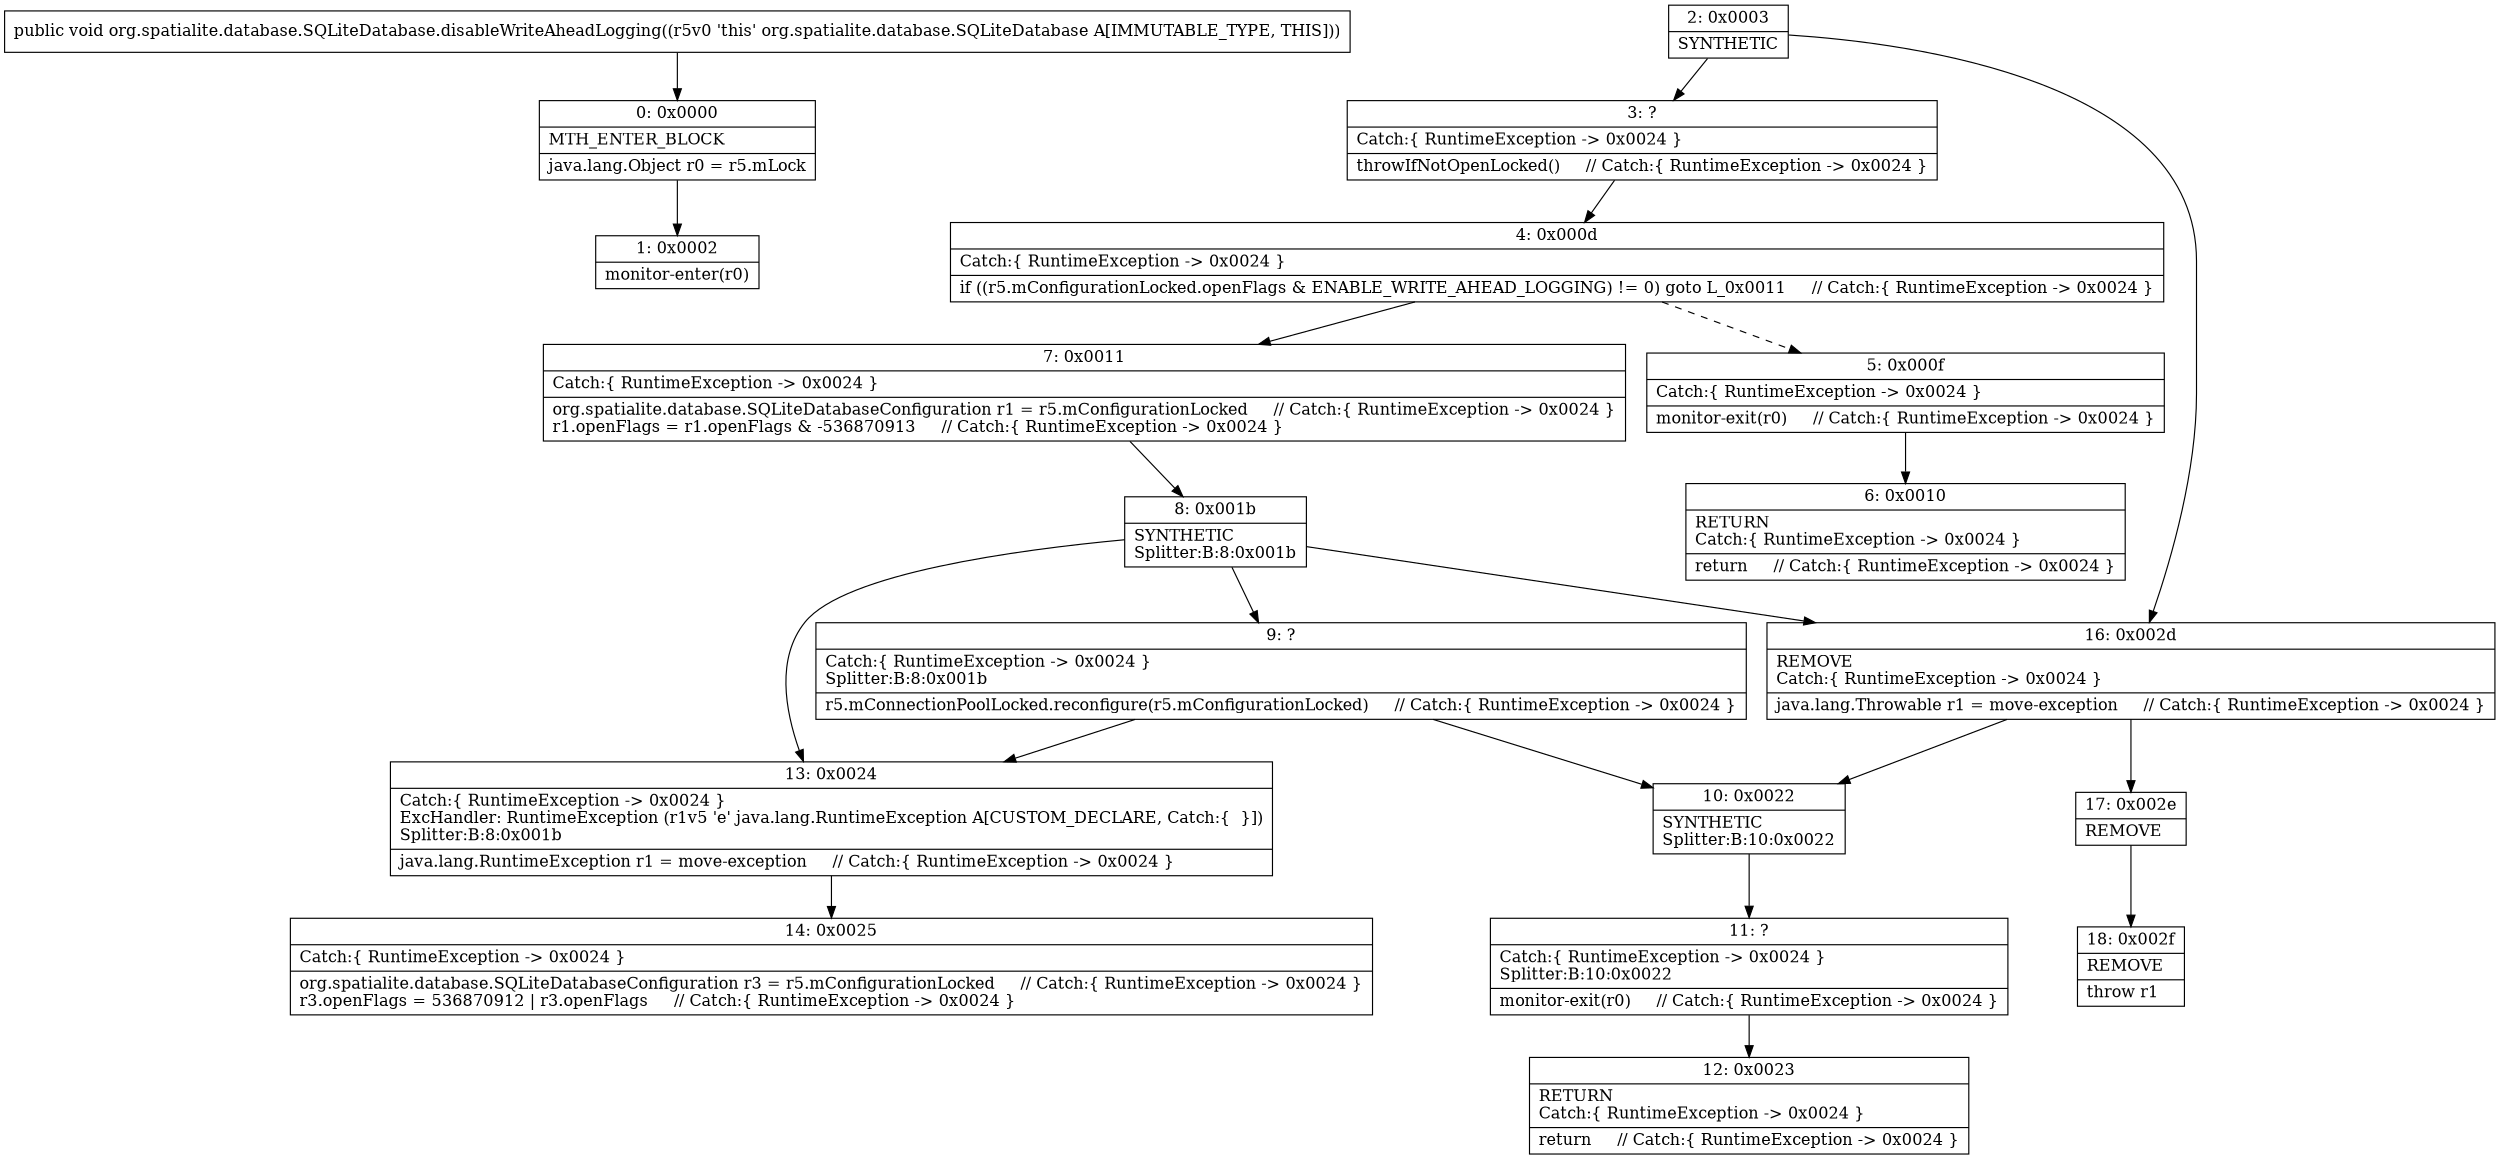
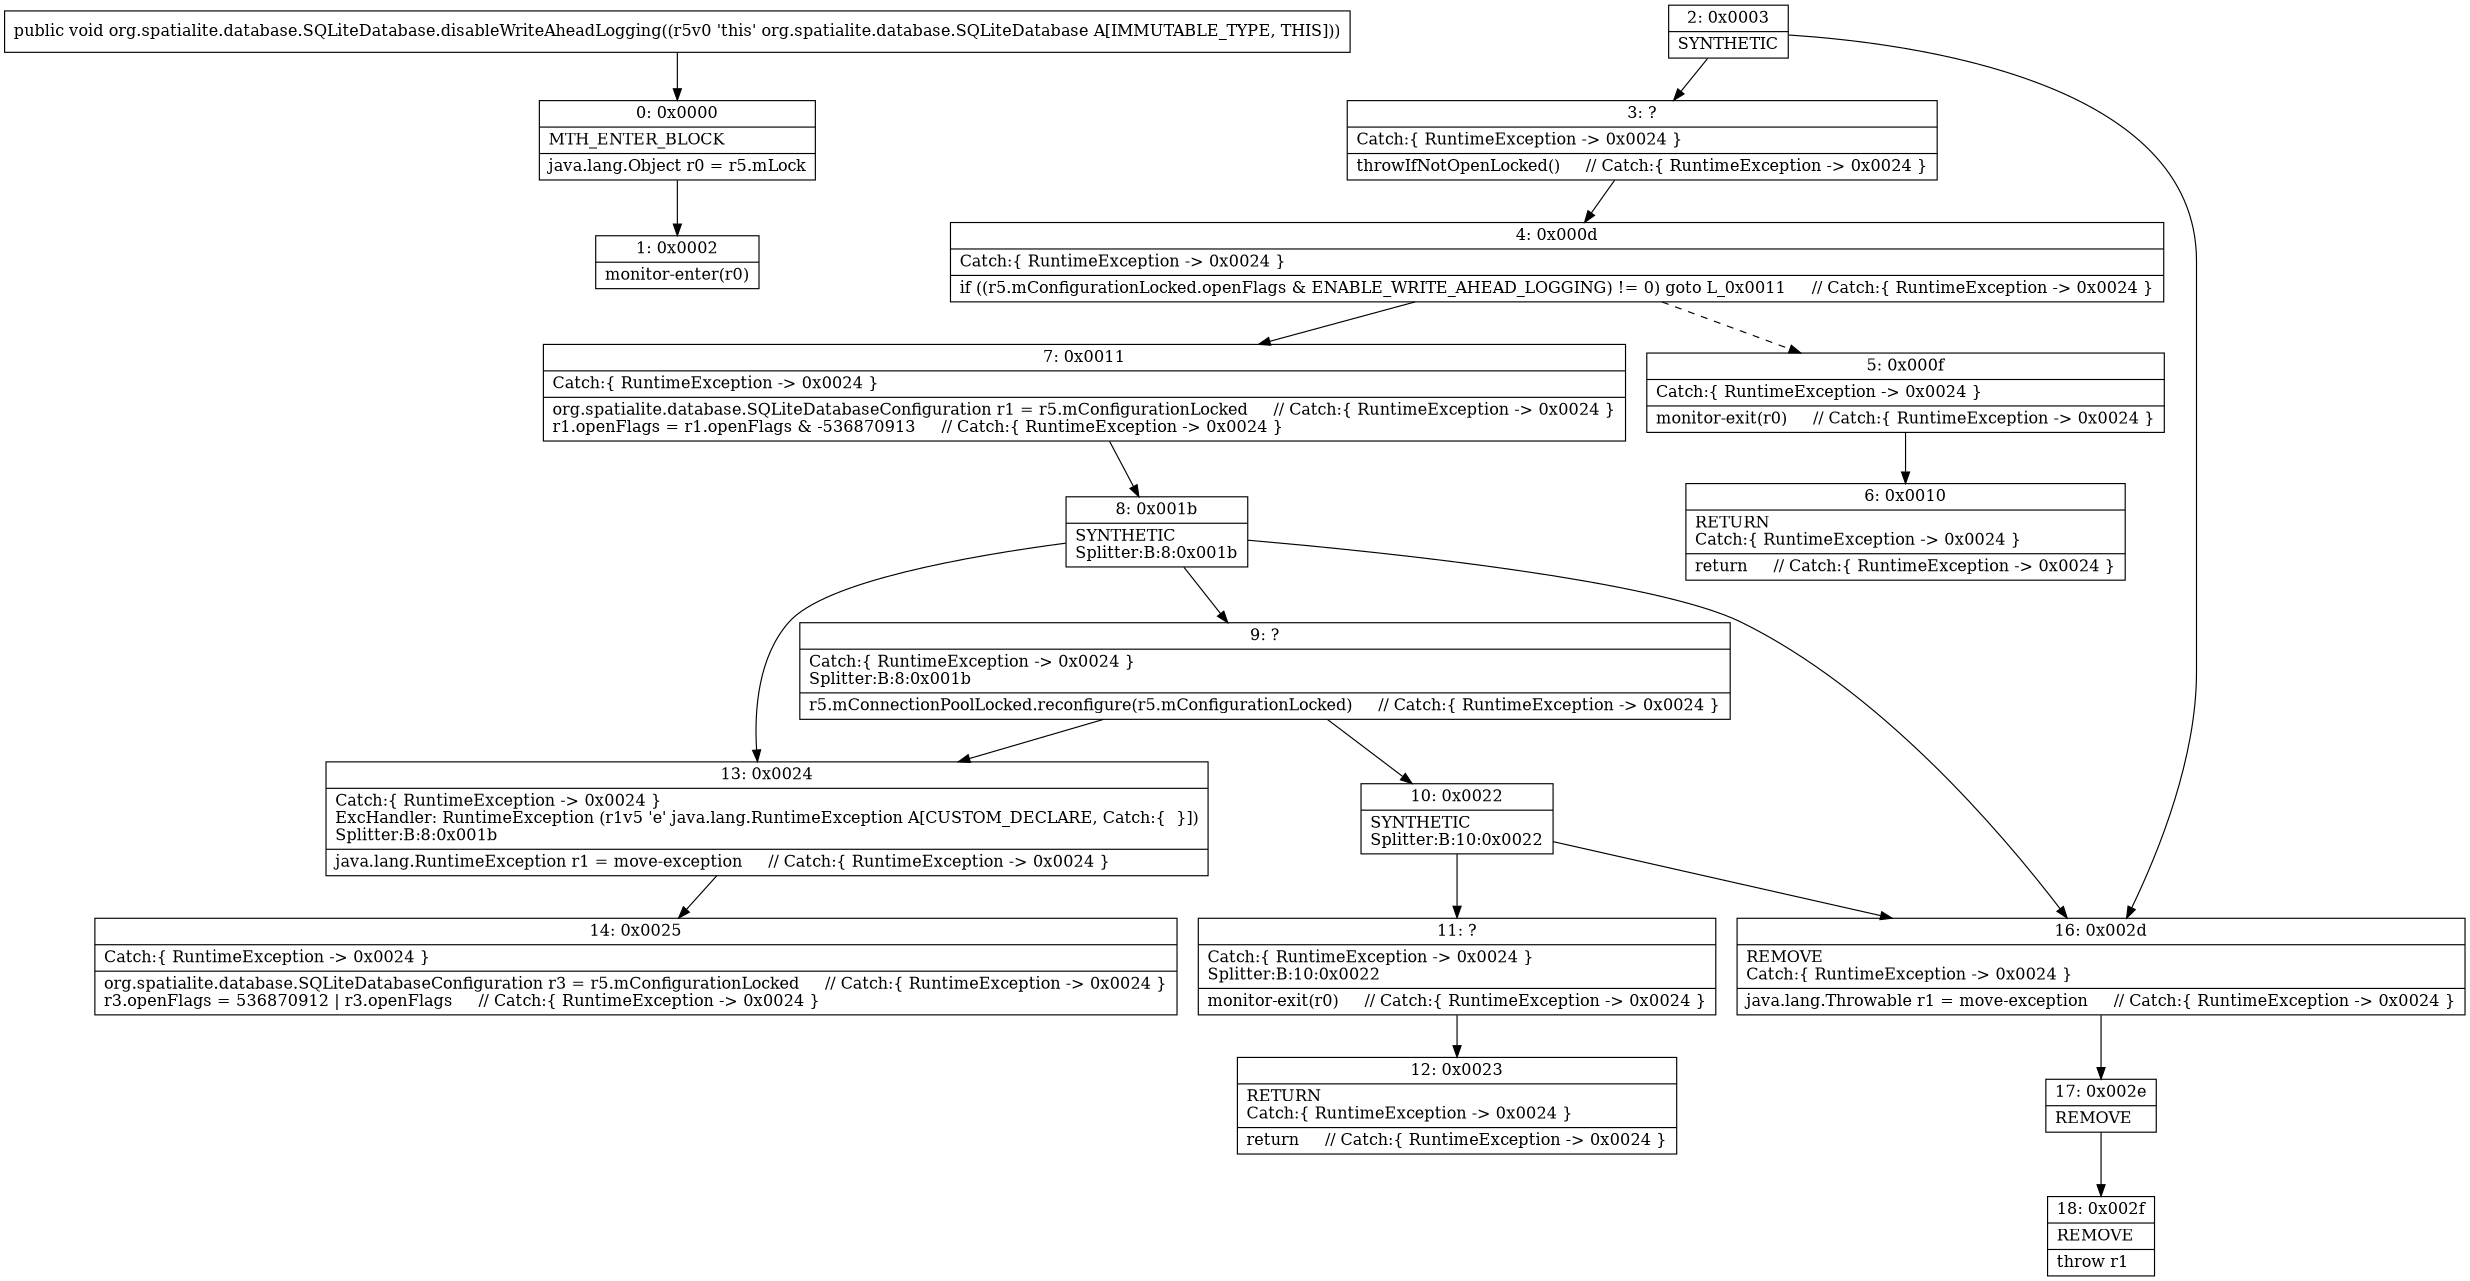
edge "16: 0x002d" -> "10: 0x0022": reversed
